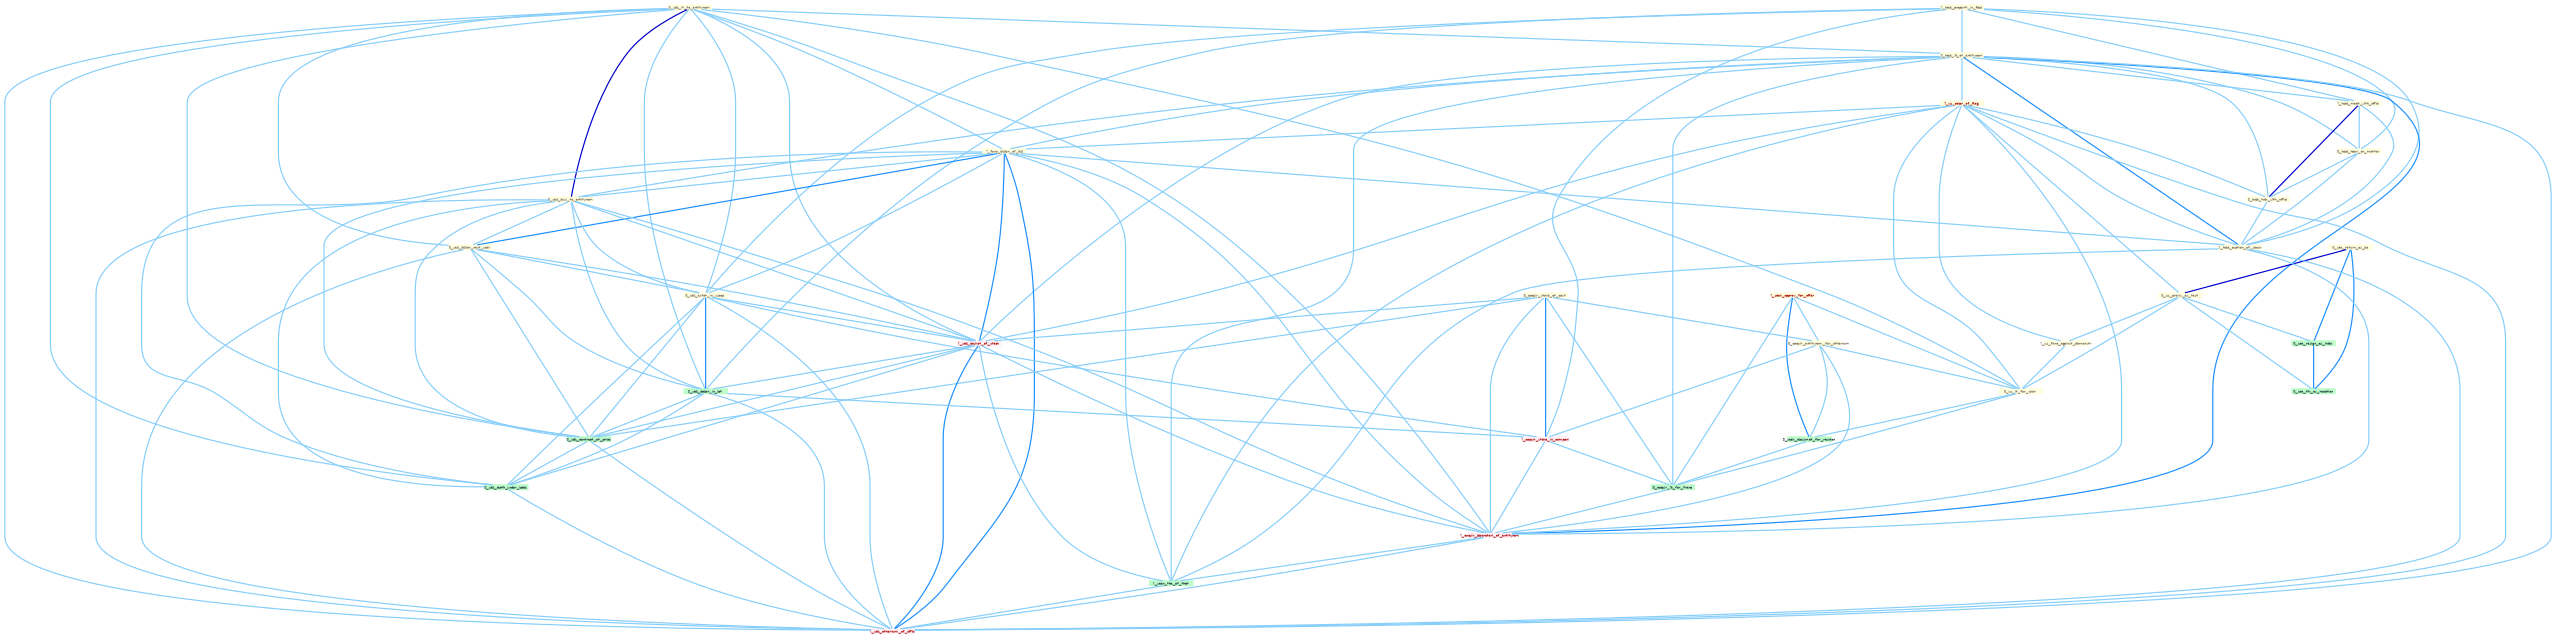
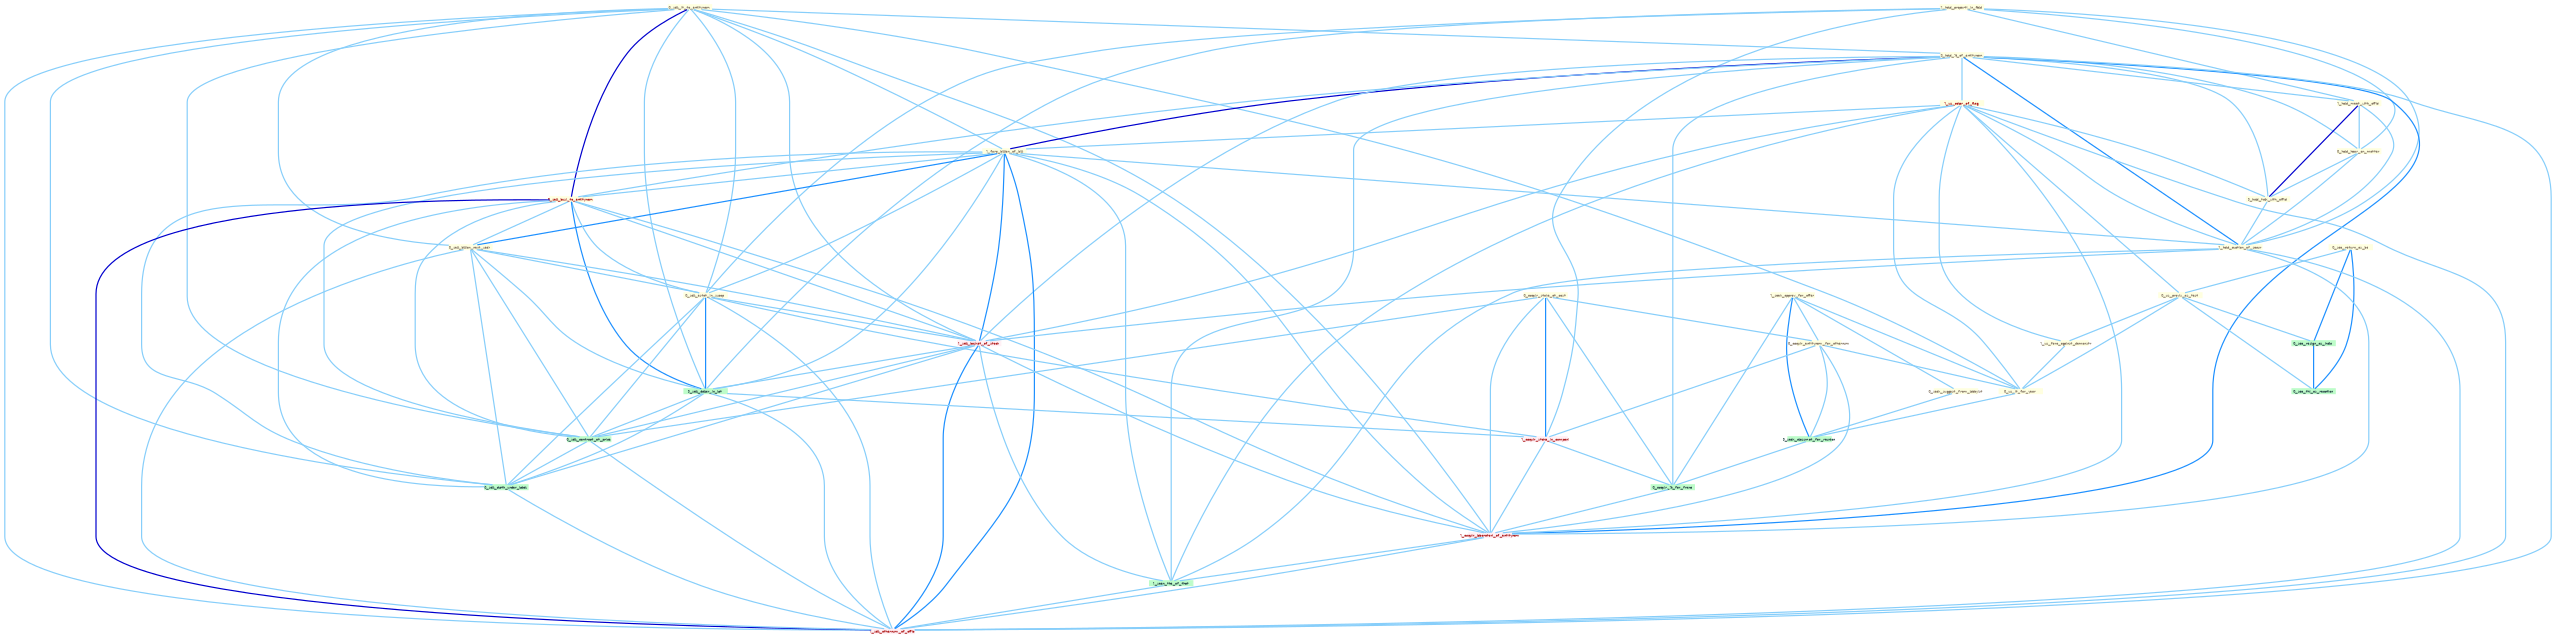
edge "1_hold_properti_in_field" -- "3_hold_%_of_entitynam": removed
edge "3_hold_%_of_entitynam" -- "1_forc_billion_of_bill": color #87cefa -> #0000cd
node "0_sell_busi_to_entitynam": fontcolor #8b7d6b -> #b22222
edge "0_see_return_as_be" -- "0_us_provis_as_test": color #0000cd -> #87cefa
edge "1_forc_billion_of_bill" -- "0_sell_dollar_in_lot": added
node "1_seek_approv_for_offer": fontcolor #b22222 -> #8b7d6b
edge "0_sell_busi_to_entitynam" -- "0_sell_dollar_in_lot": color #87cefa -> #1e90ff
edge "0_acquir_stake_at_cost" -- "1_sell_basket_of_stock": now "1_hold_auction_of_secur" -- "1_sell_basket_of_stock"
edge "0_sell_billion_next_week" -- "0_sell_cloth_under_label": added
node "0_seek_suggest_from_lobbyist": added
edge "0_us_it_for_year" -- "0_acquir_%_for_franc": removed
edge "0_sell_busi_to_entitynam" -- "1_sell_othernum_of_offic": color #87cefa -> #0000cd
